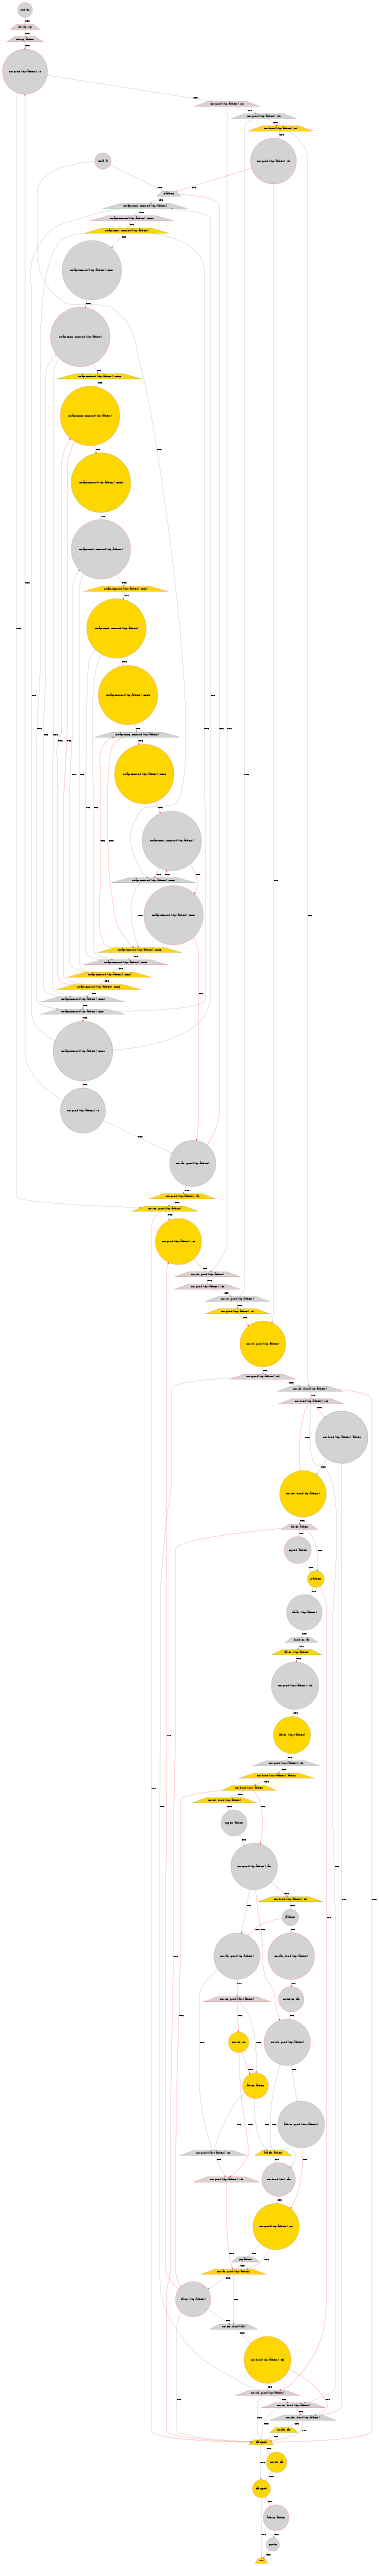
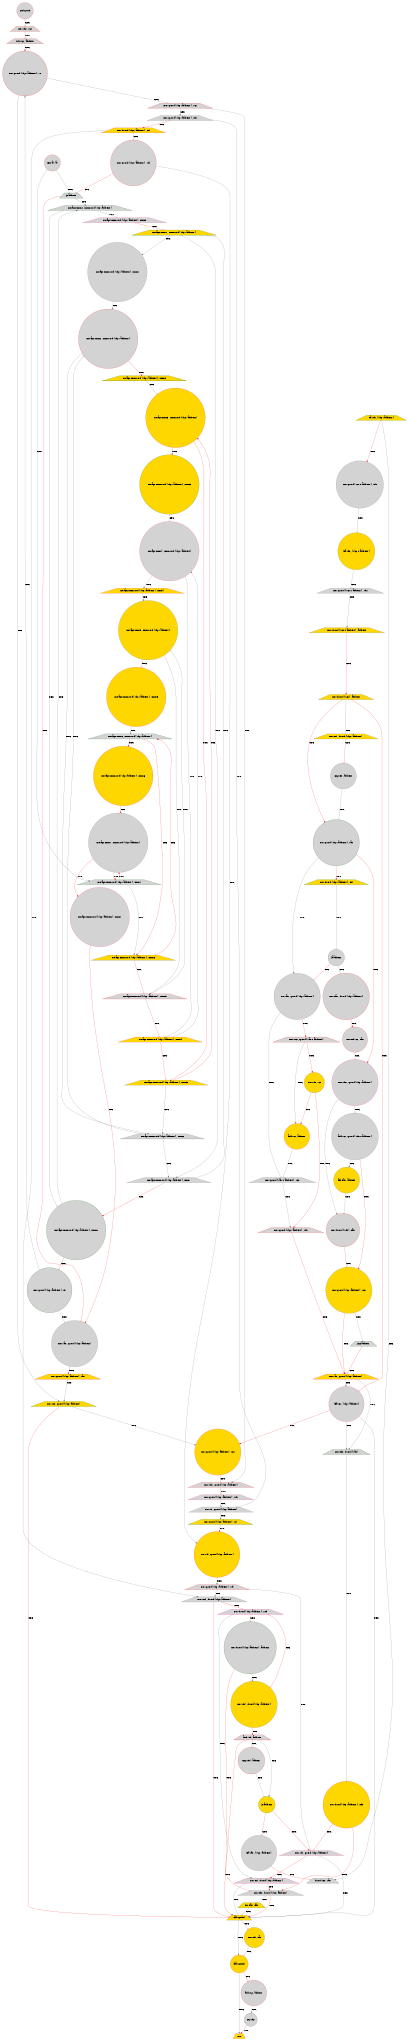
node "push rbp": label "push rbp" -> "push push"
edge "dword rcx , rax" -> "lea rdx , [ rbp - address ]": reversed
edge "add rcx , address" -> "add eax , address": now "add rcx , qword [ rdx + address ]" -> "add eax , address"
node "add eax , address": shape trapezium -> circle
